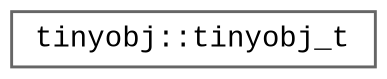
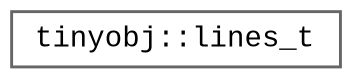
node "tinyobj::tinyobj_t": label "tinyobj::tinyobj_t" -> "tinyobj::lines_t"
